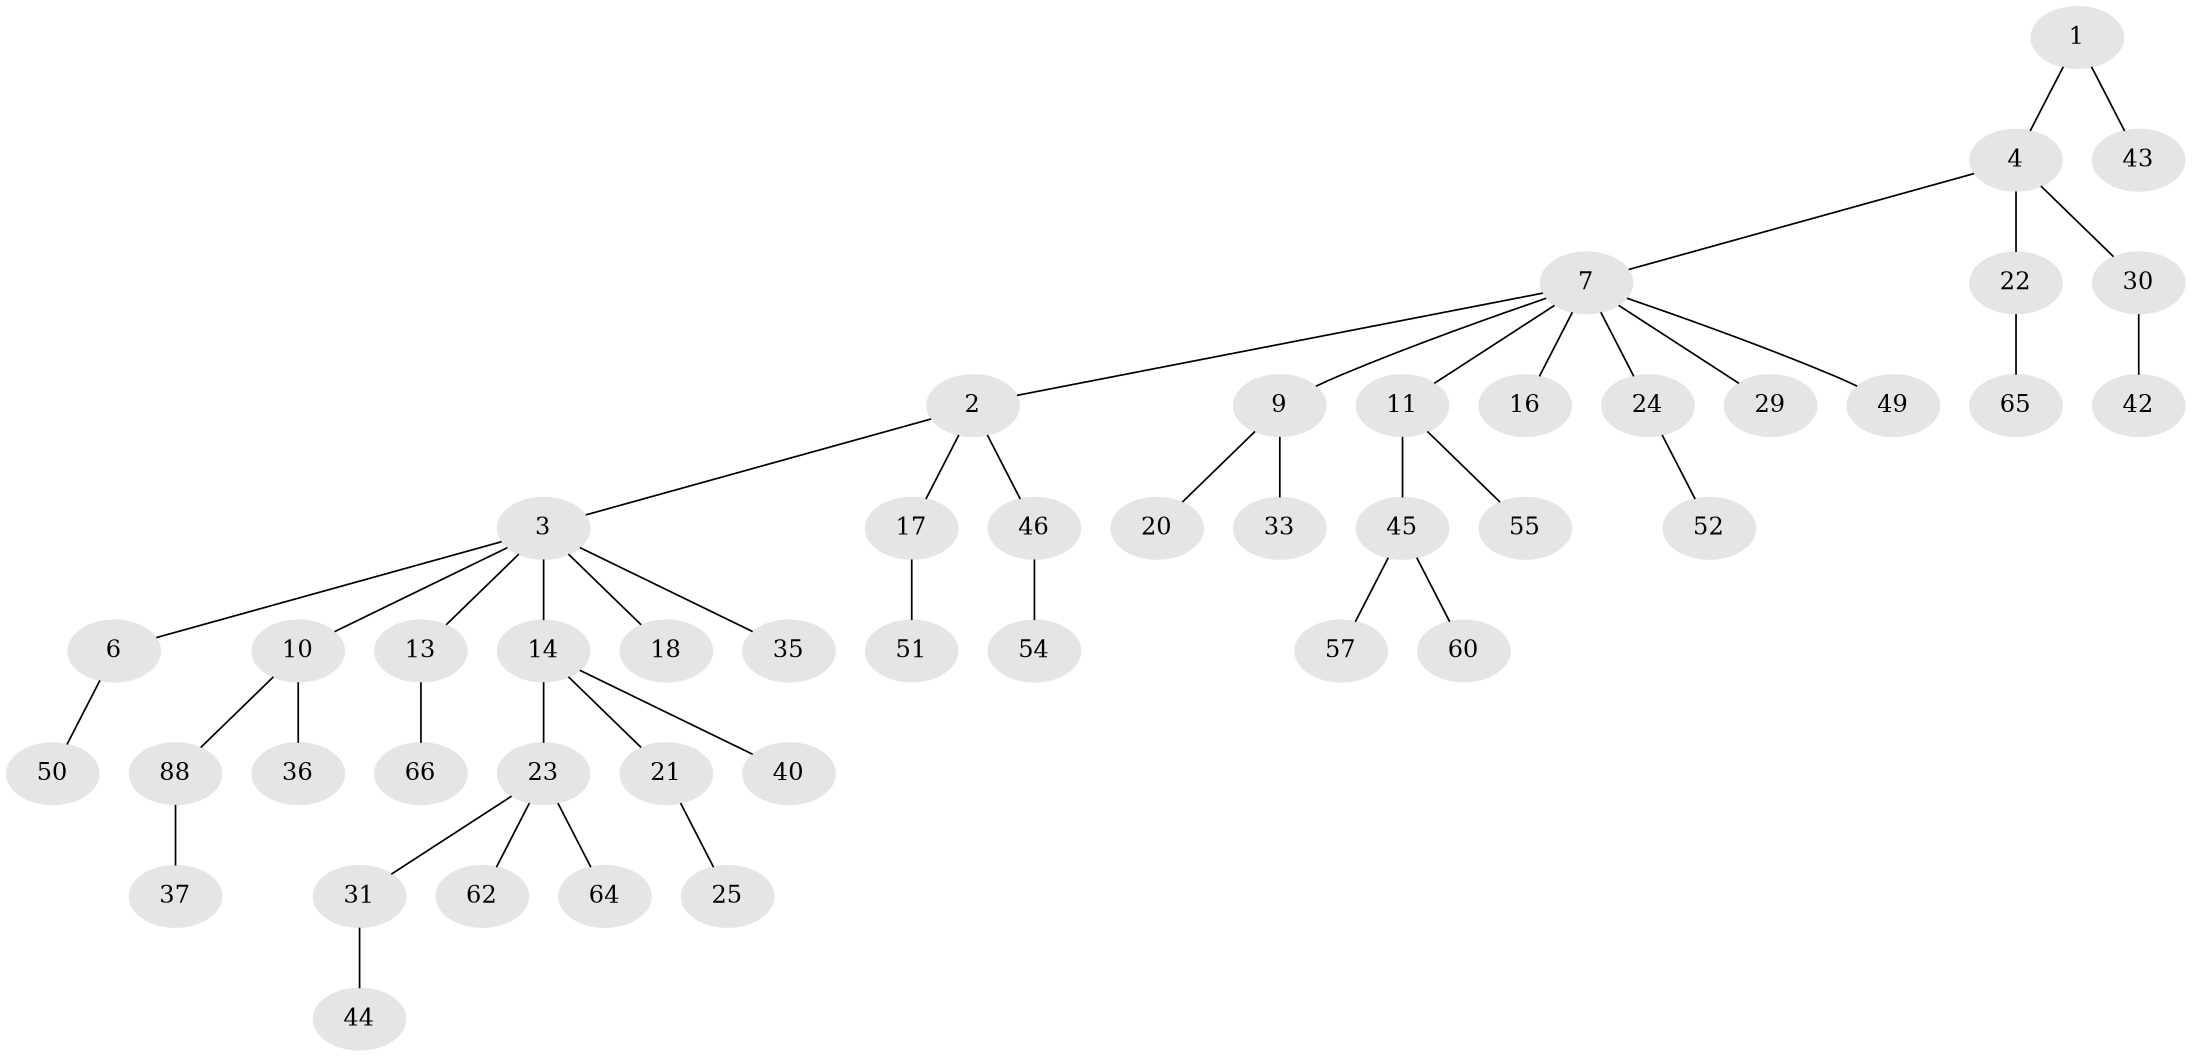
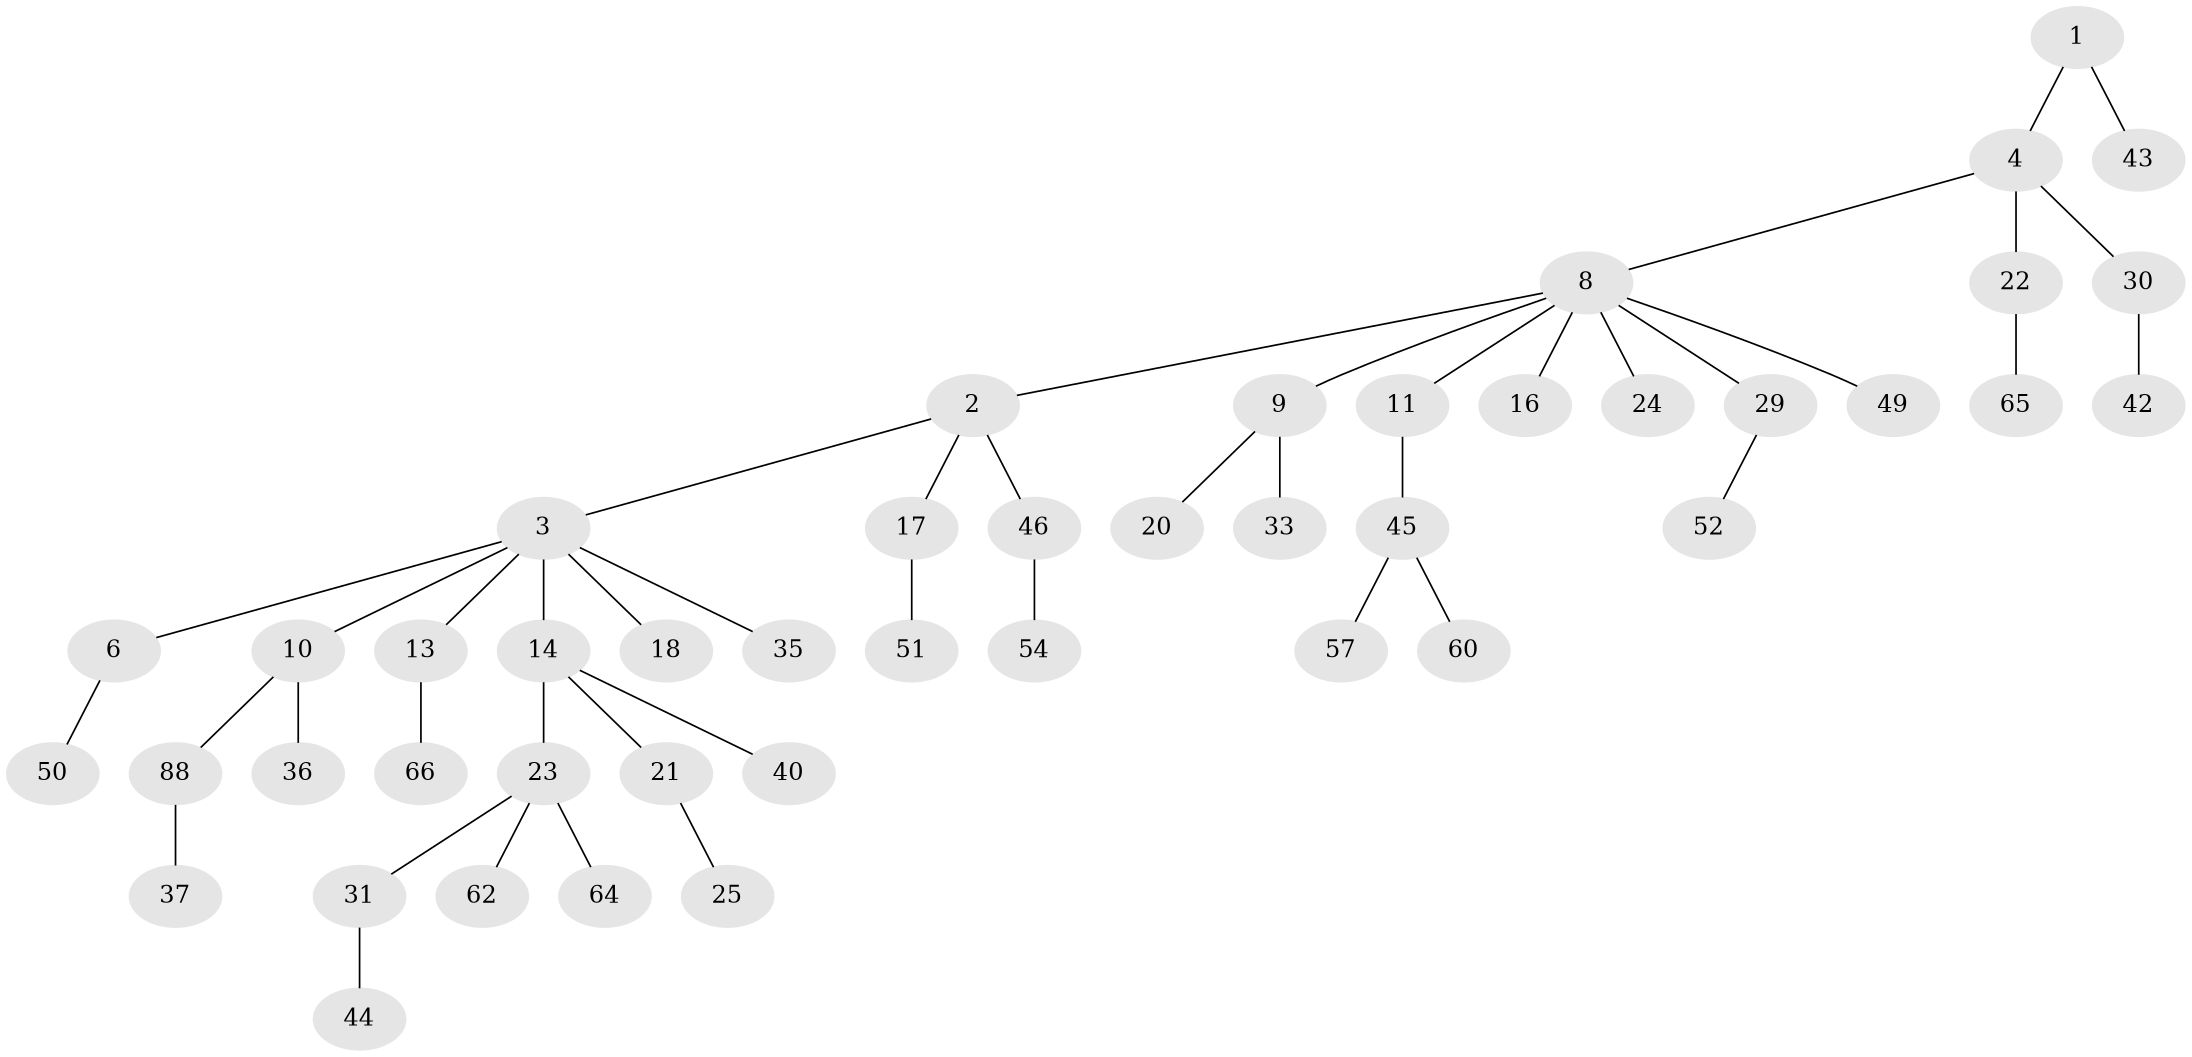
node "7": label "7" -> "8"
edge "24" -- "52": now "29" -- "52"
node "55": removed
